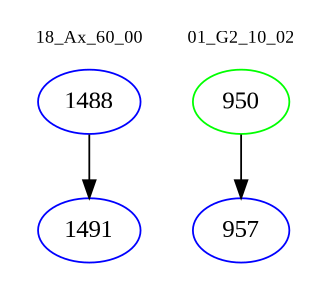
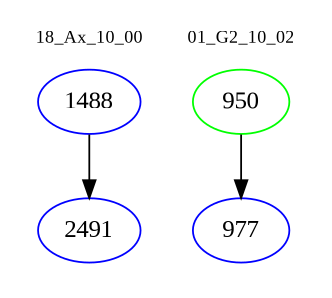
cluster "18_Ax_60_00": label "18_Ax_60_00" -> "18_Ax_10_00"
node "1491": label "1491" -> "2491"
node "957": label "957" -> "977"
